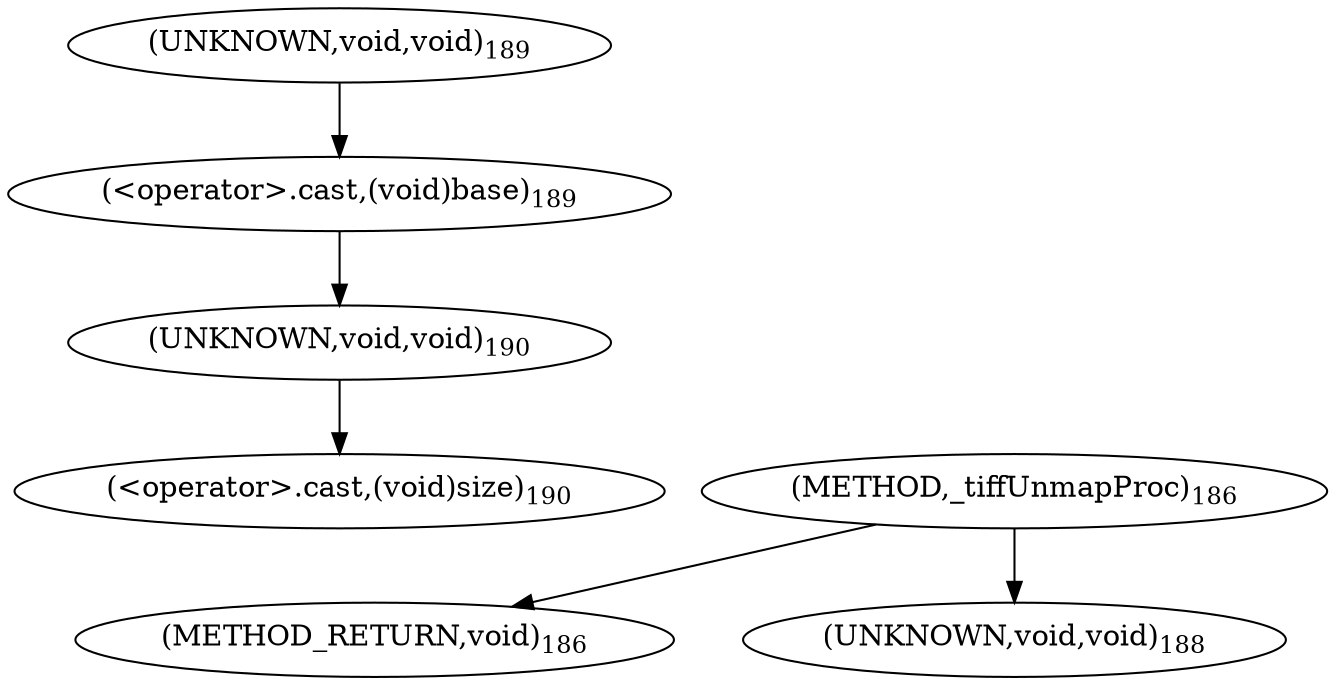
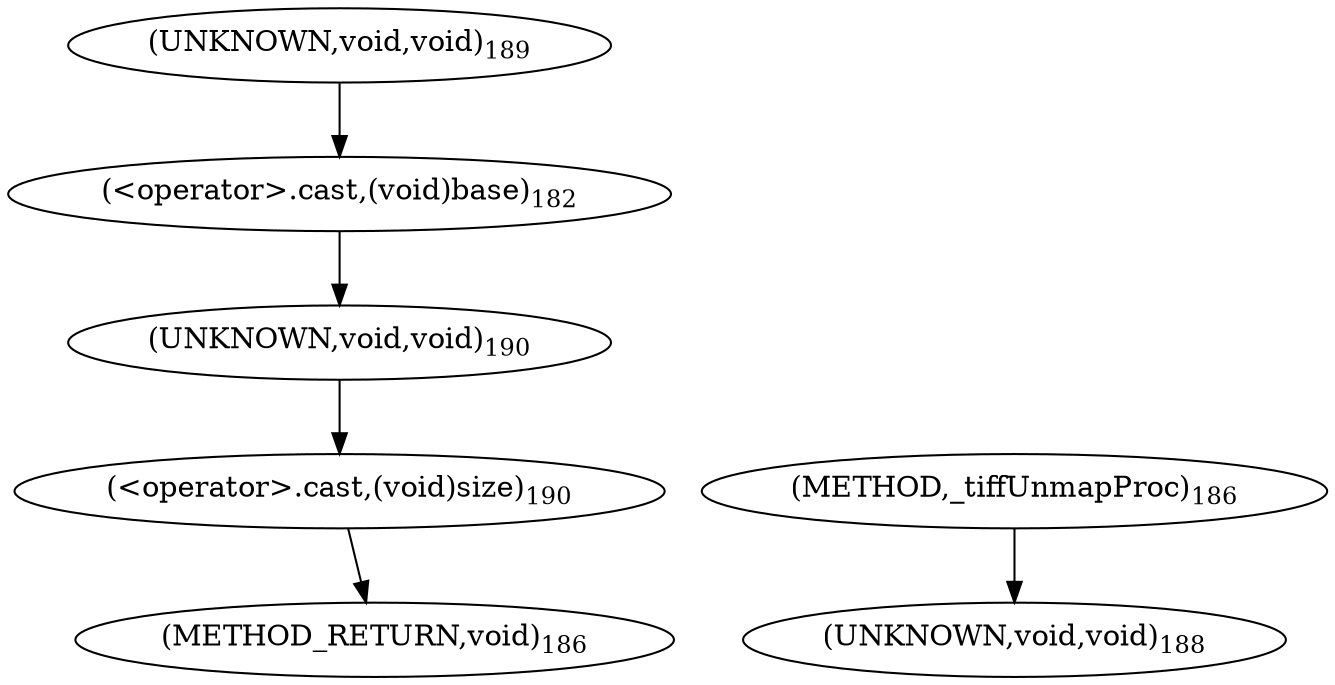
node "(<operator>.cast,(void)base)": text "189" -> "182"
edge "(METHOD,_tiffUnmapProc)" -> "(METHOD_RETURN,void)": now "(<operator>.cast,(void)size)" -> "(METHOD_RETURN,void)"
